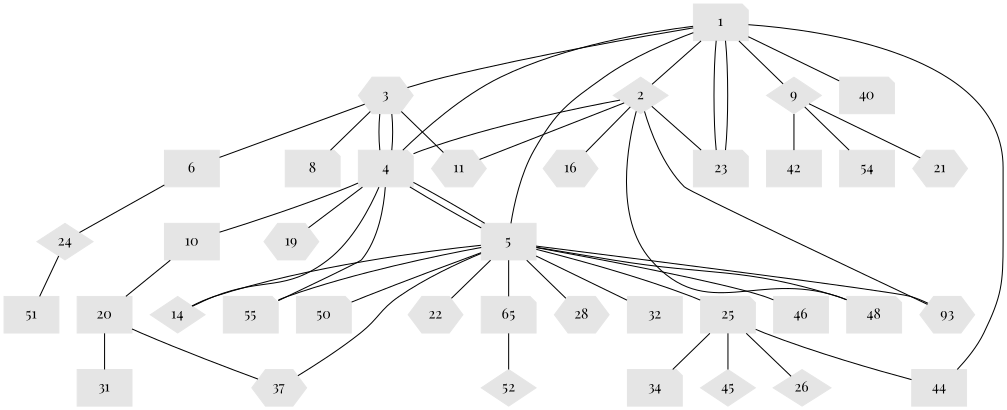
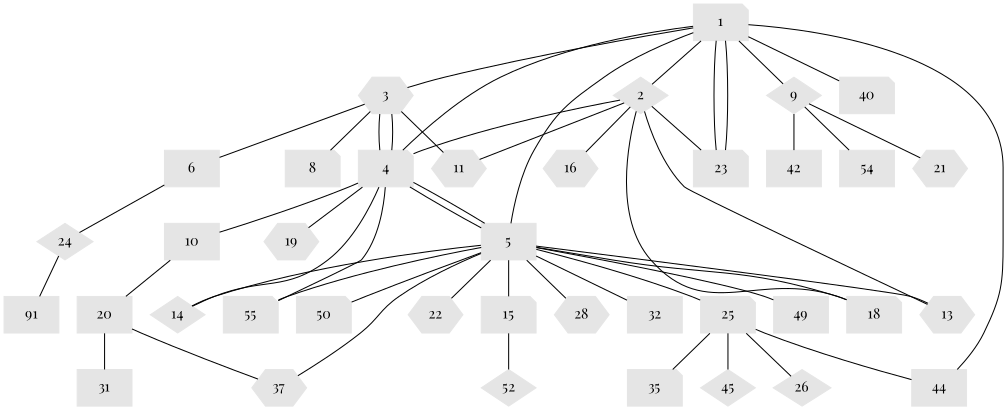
node "51": label "51" -> "91"
node "65": label "65" -> "15"
node "46": label "46" -> "49"
node "48": label "48" -> "18"
node "93": label "93" -> "13"
node "34": label "34" -> "35"
